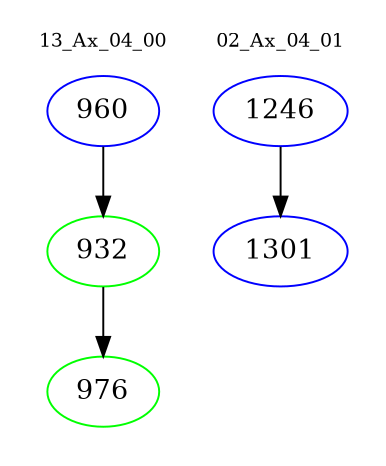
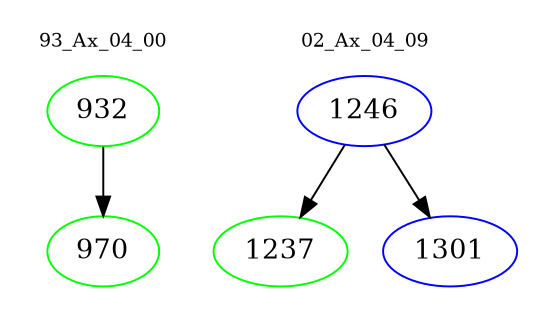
cluster "13_Ax_04_00": label "13_Ax_04_00" -> "93_Ax_04_00"
cluster "02_Ax_04_01": label "02_Ax_04_01" -> "02_Ax_04_09"
node "960": removed
node "1237": added
node "976": label "976" -> "970"
